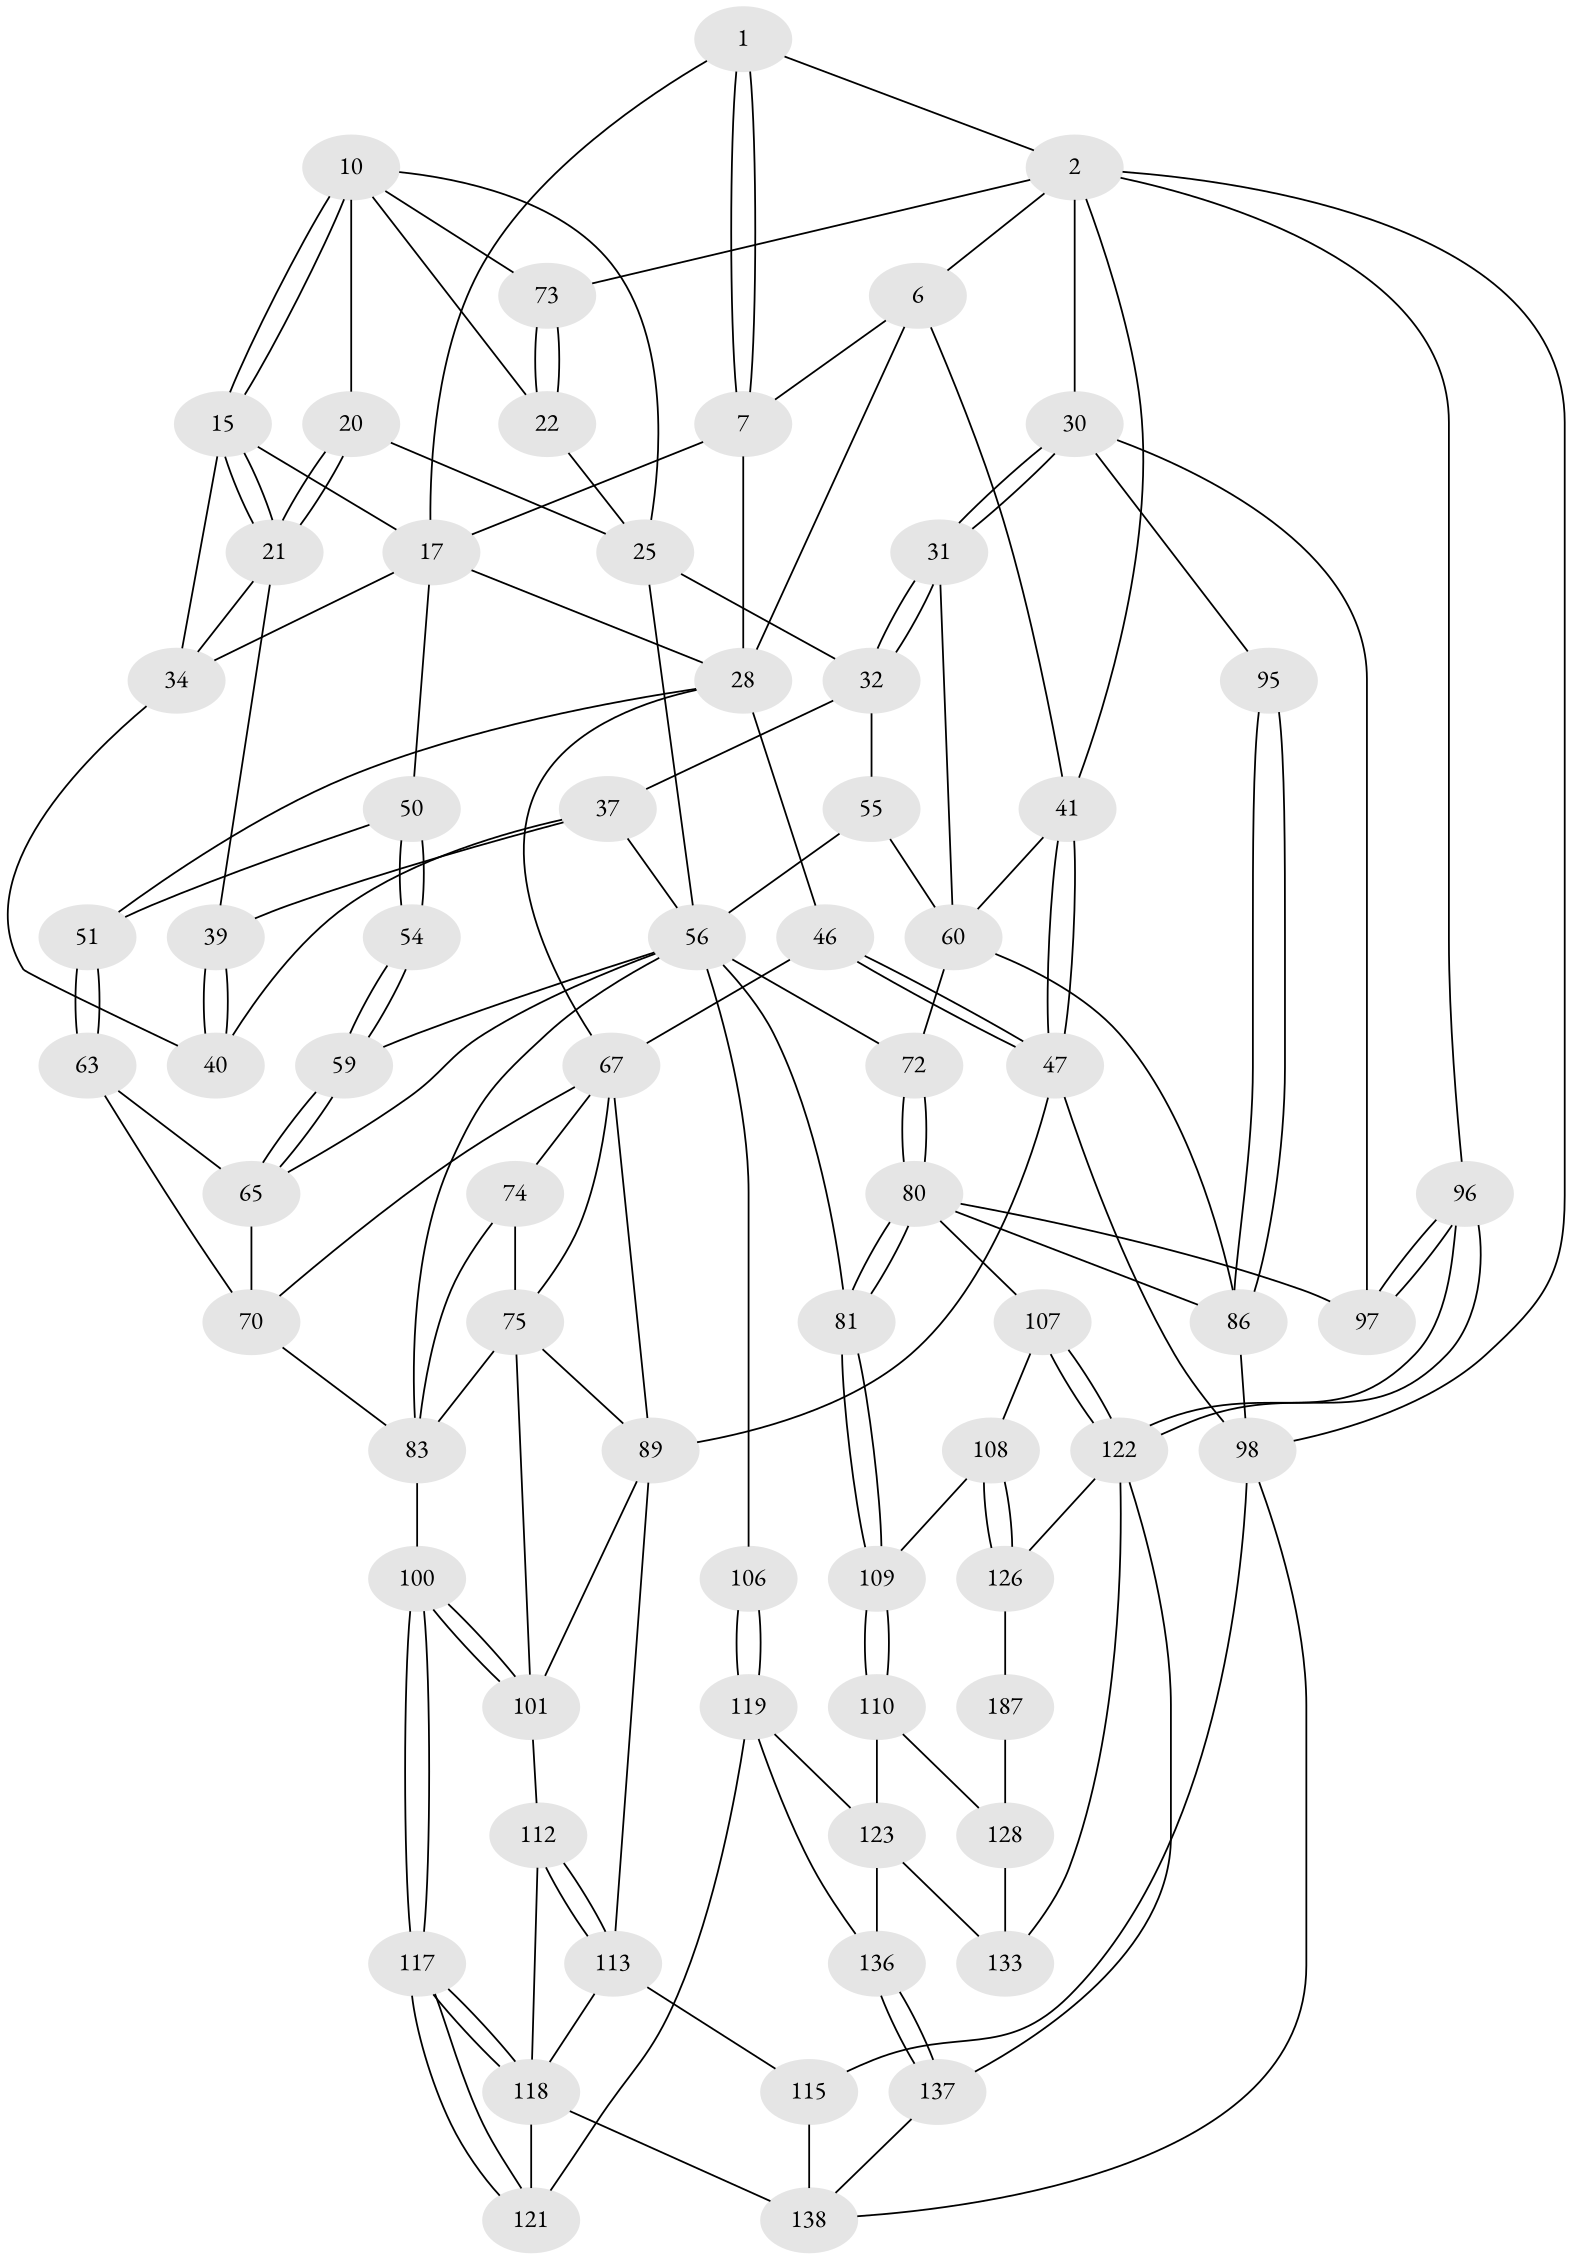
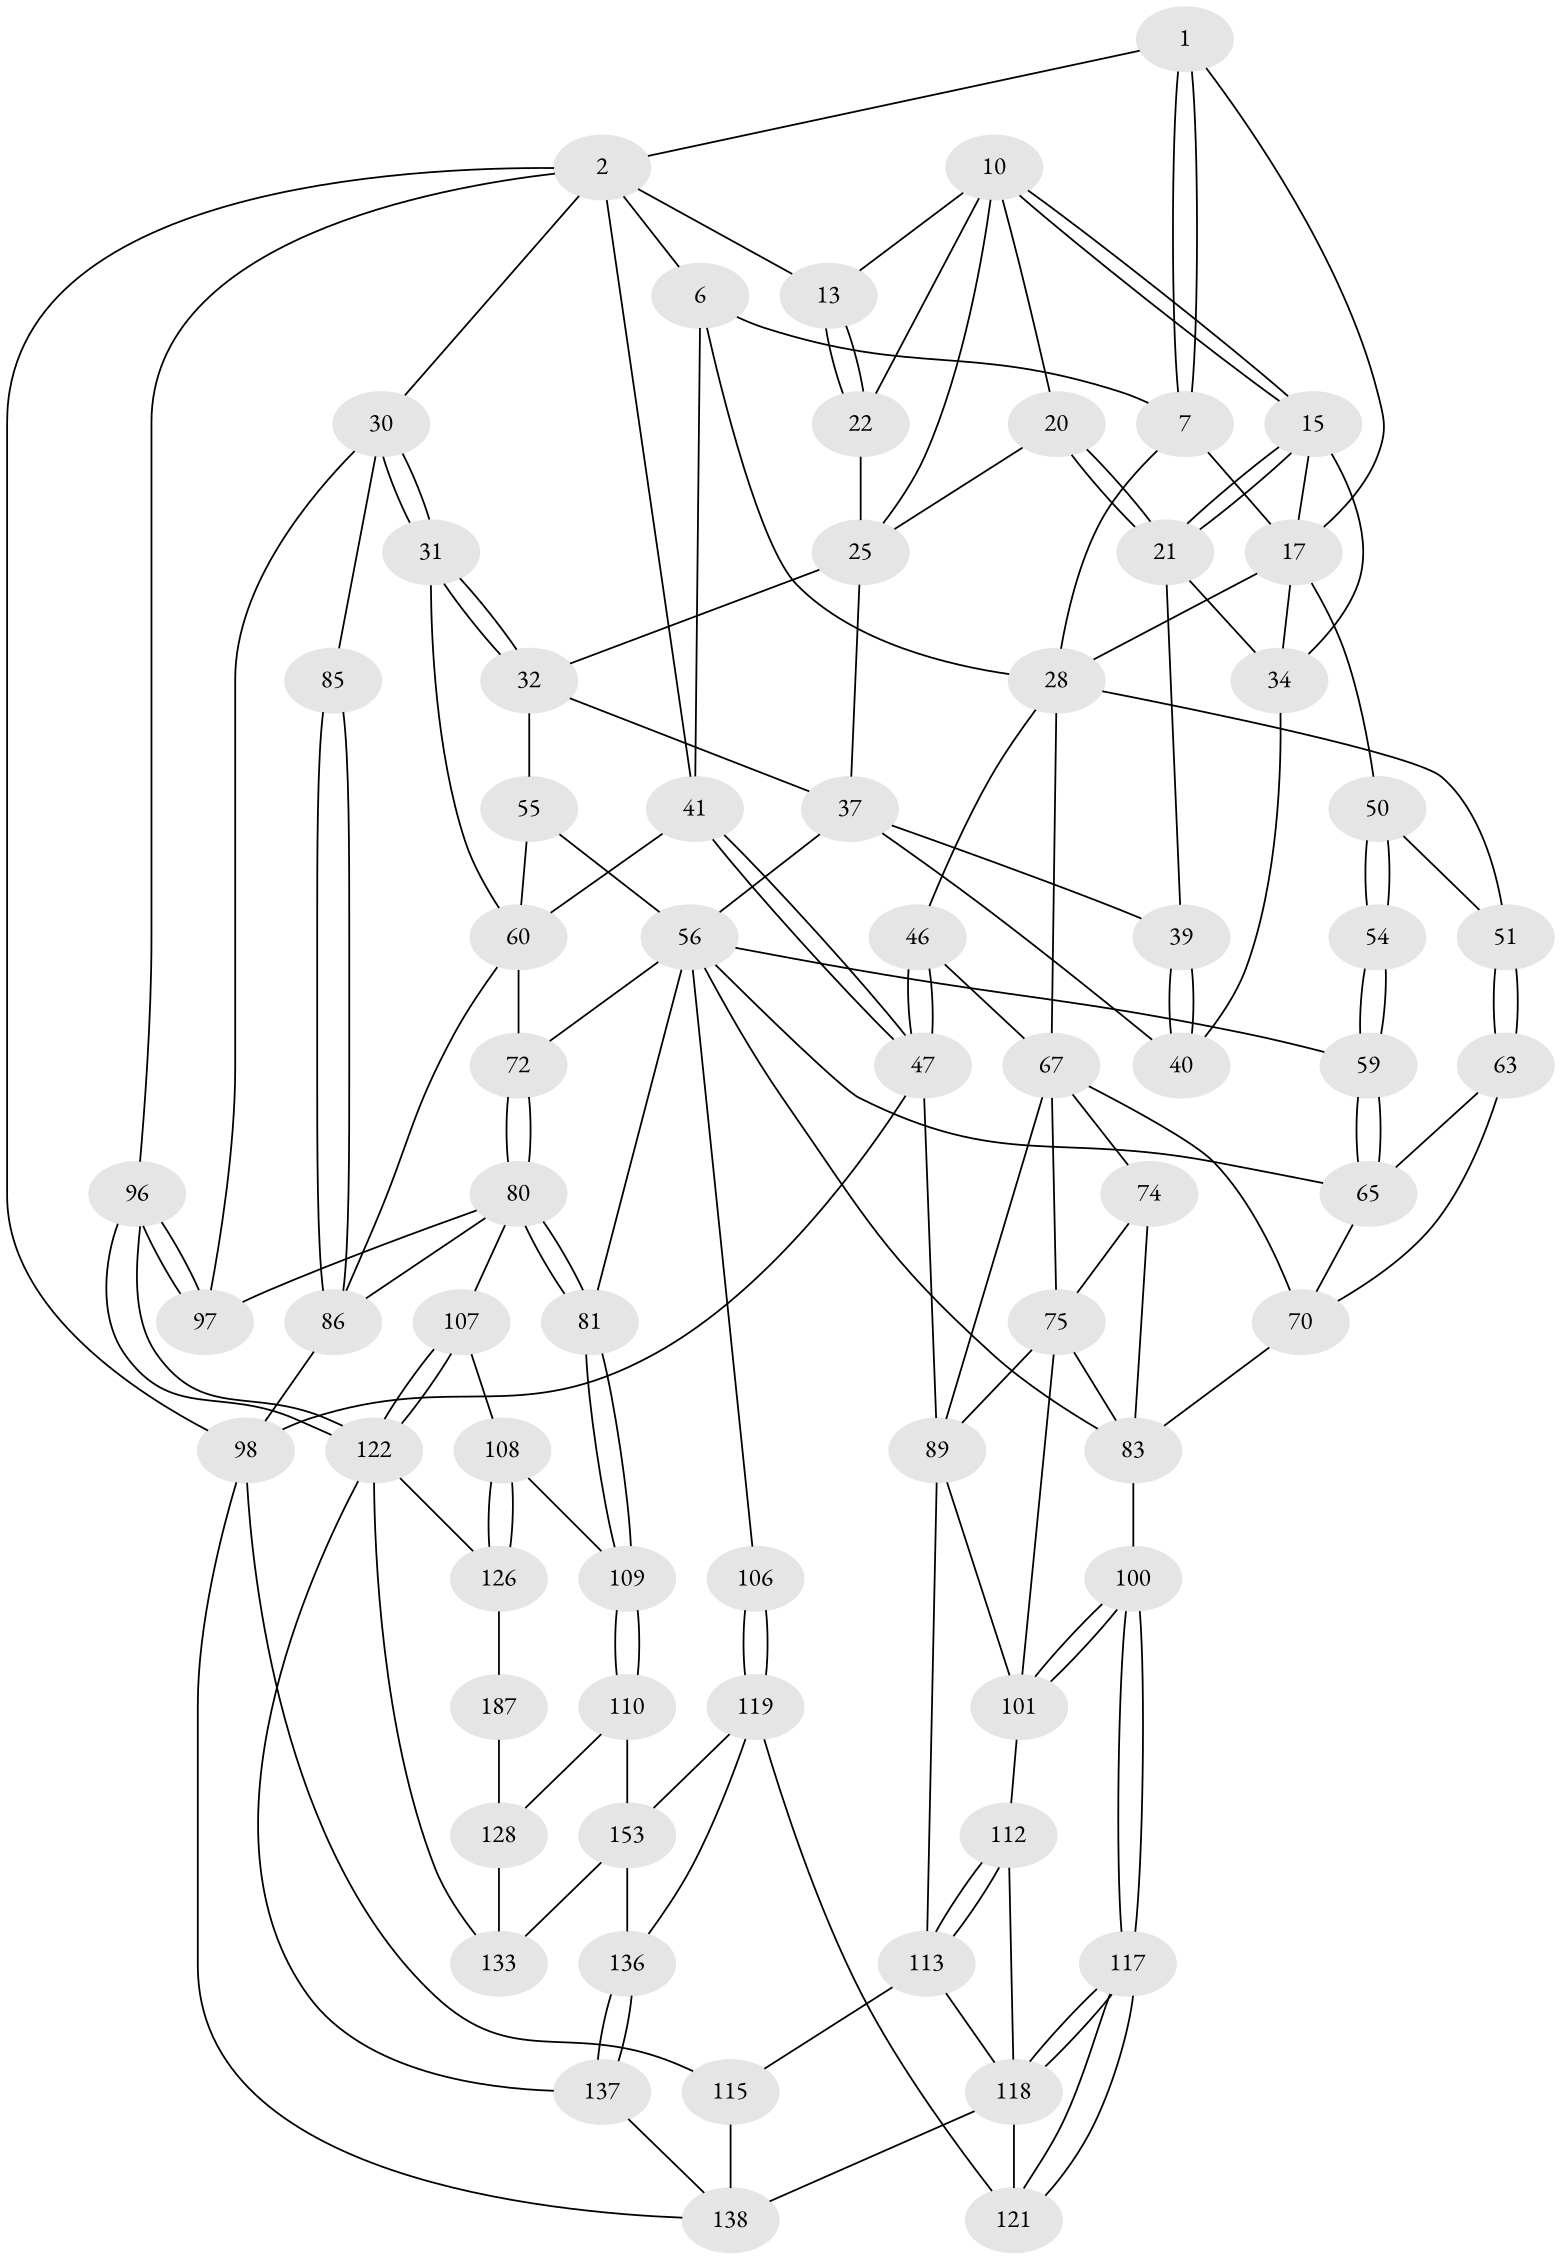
node "73": label "73" -> "13"
node "95": label "95" -> "85"
edge "25" -- "56": now "25" -- "37"
node "123": label "123" -> "153"
